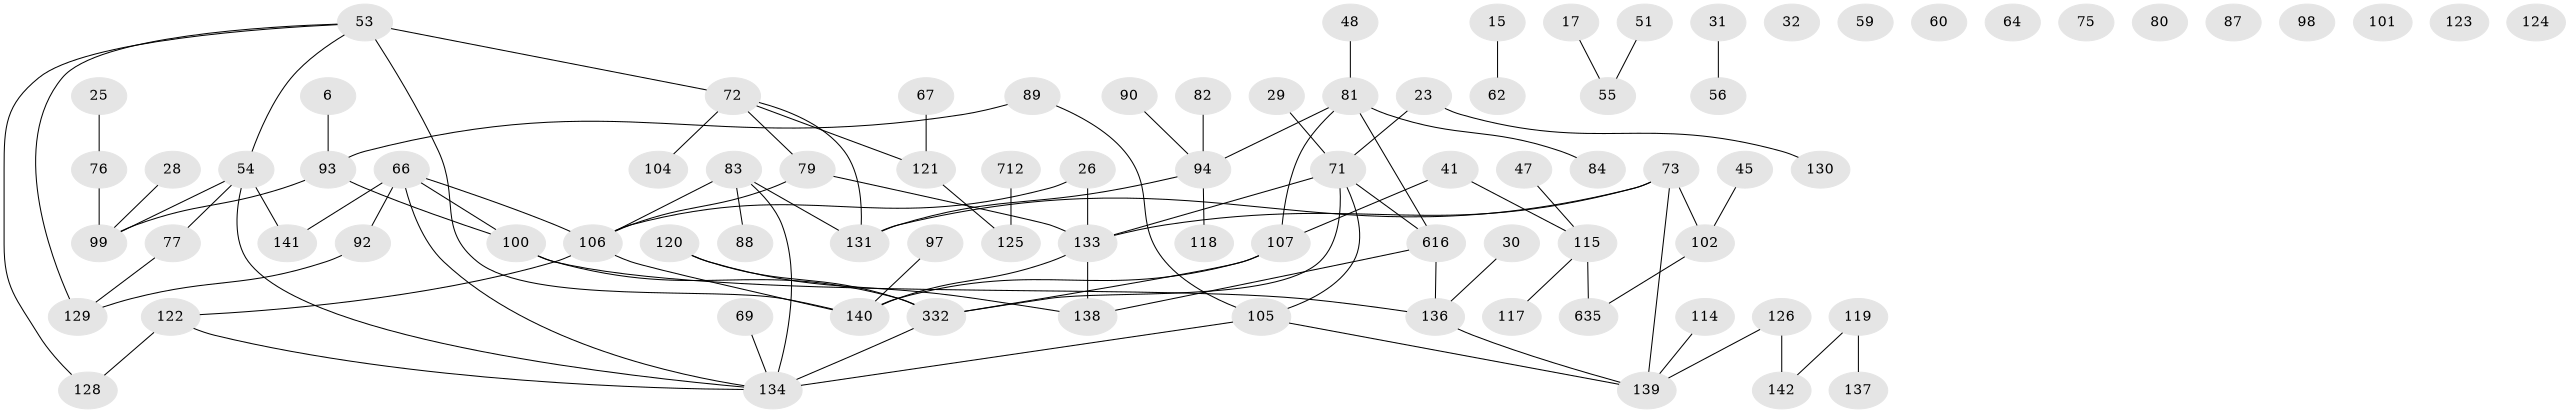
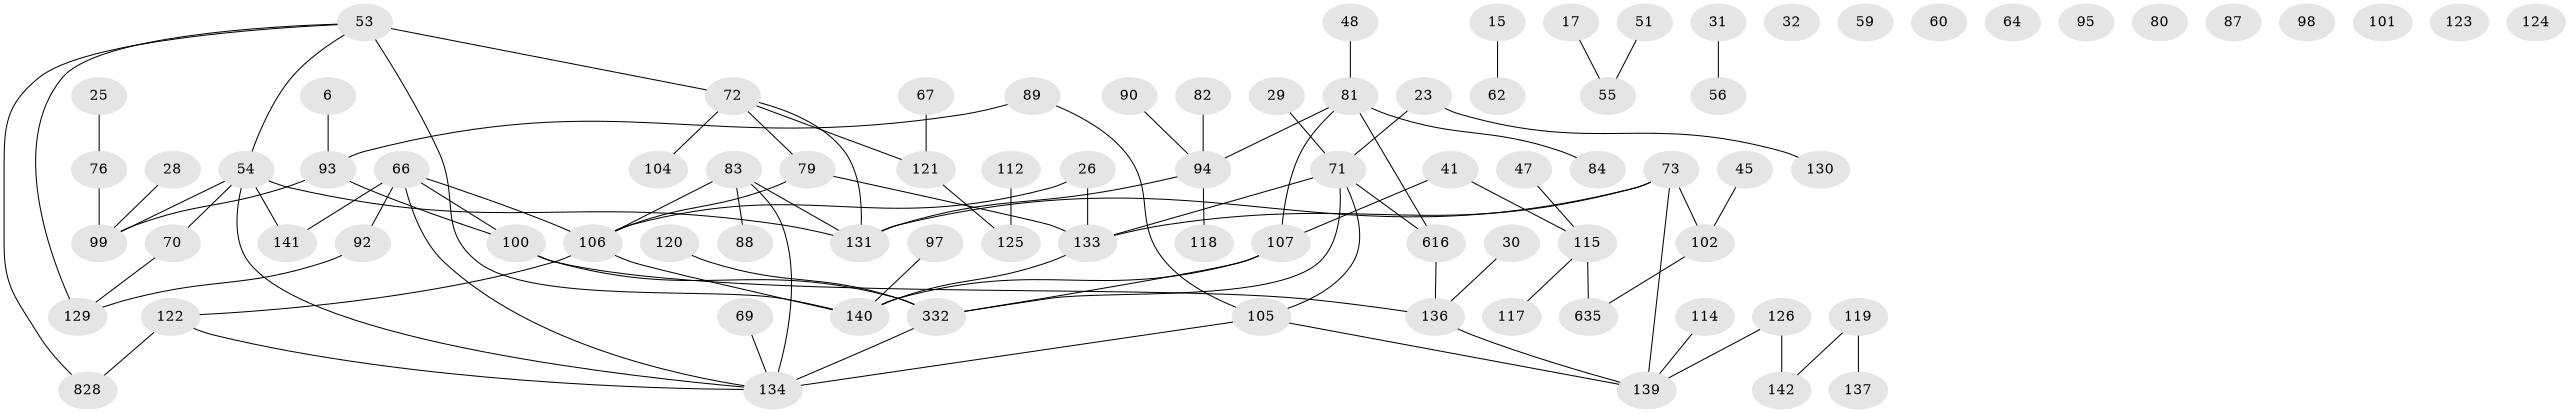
node "75": label "75" -> "95"
node "712": label "712" -> "112"
edge "54" -- "131": added
node "77": label "77" -> "70"
node "138": removed
node "128": label "128" -> "828"
